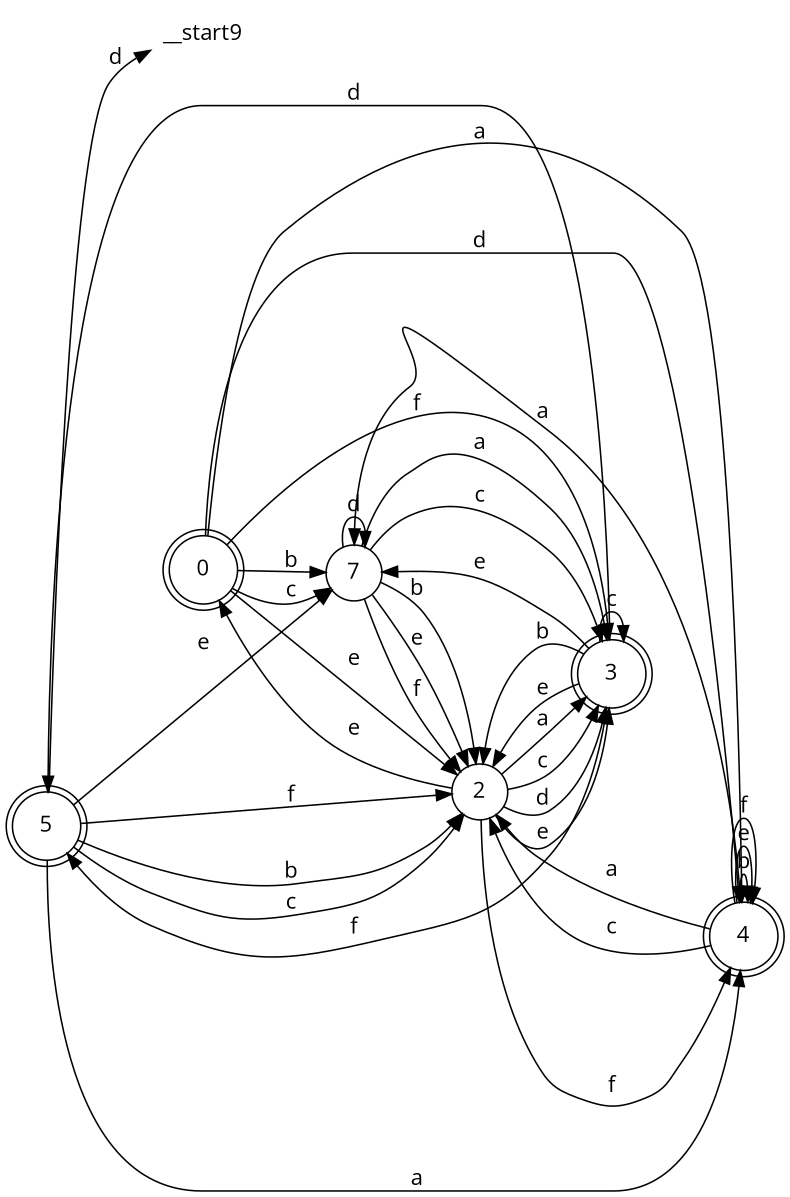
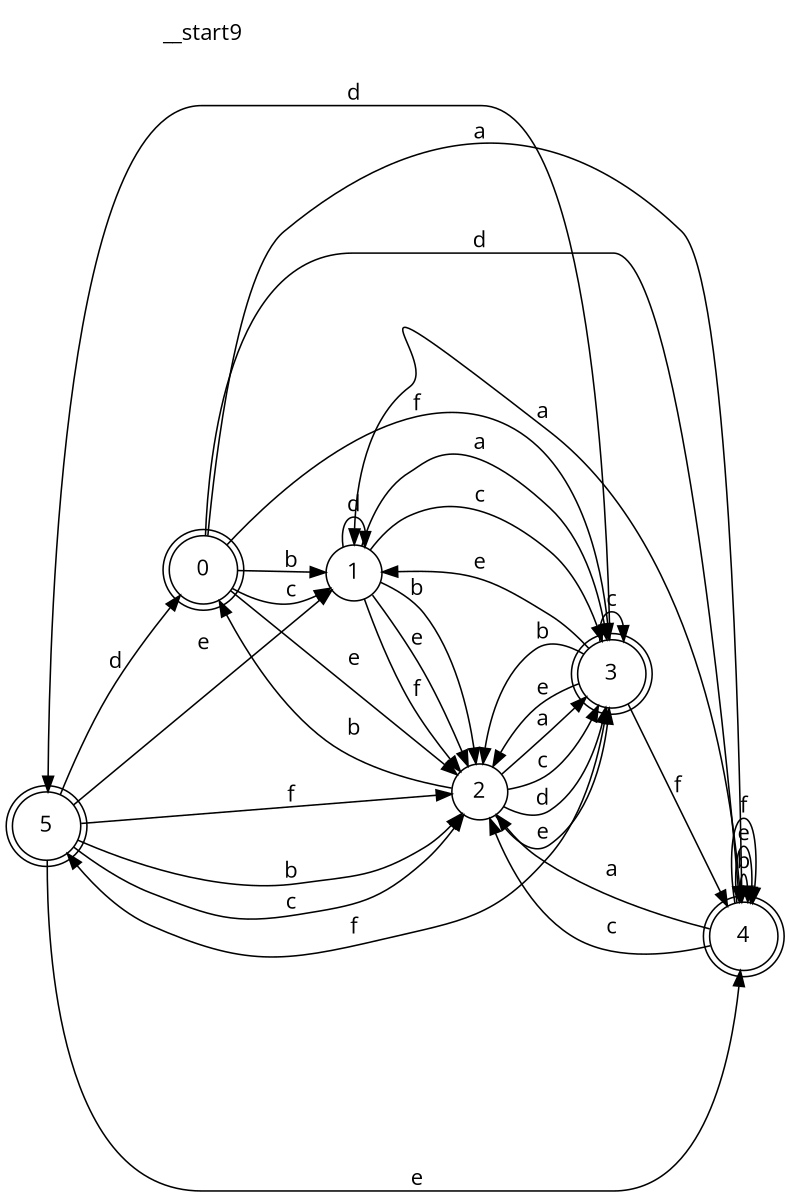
edge "5" -> "__start9": now "5" -> "0"
node "7": label "7" -> "1"
edge "2" -> "0": label "e" -> "b"
edge "2" -> "4": now "3" -> "4"
edge "5" -> "4": label "a" -> "e"
